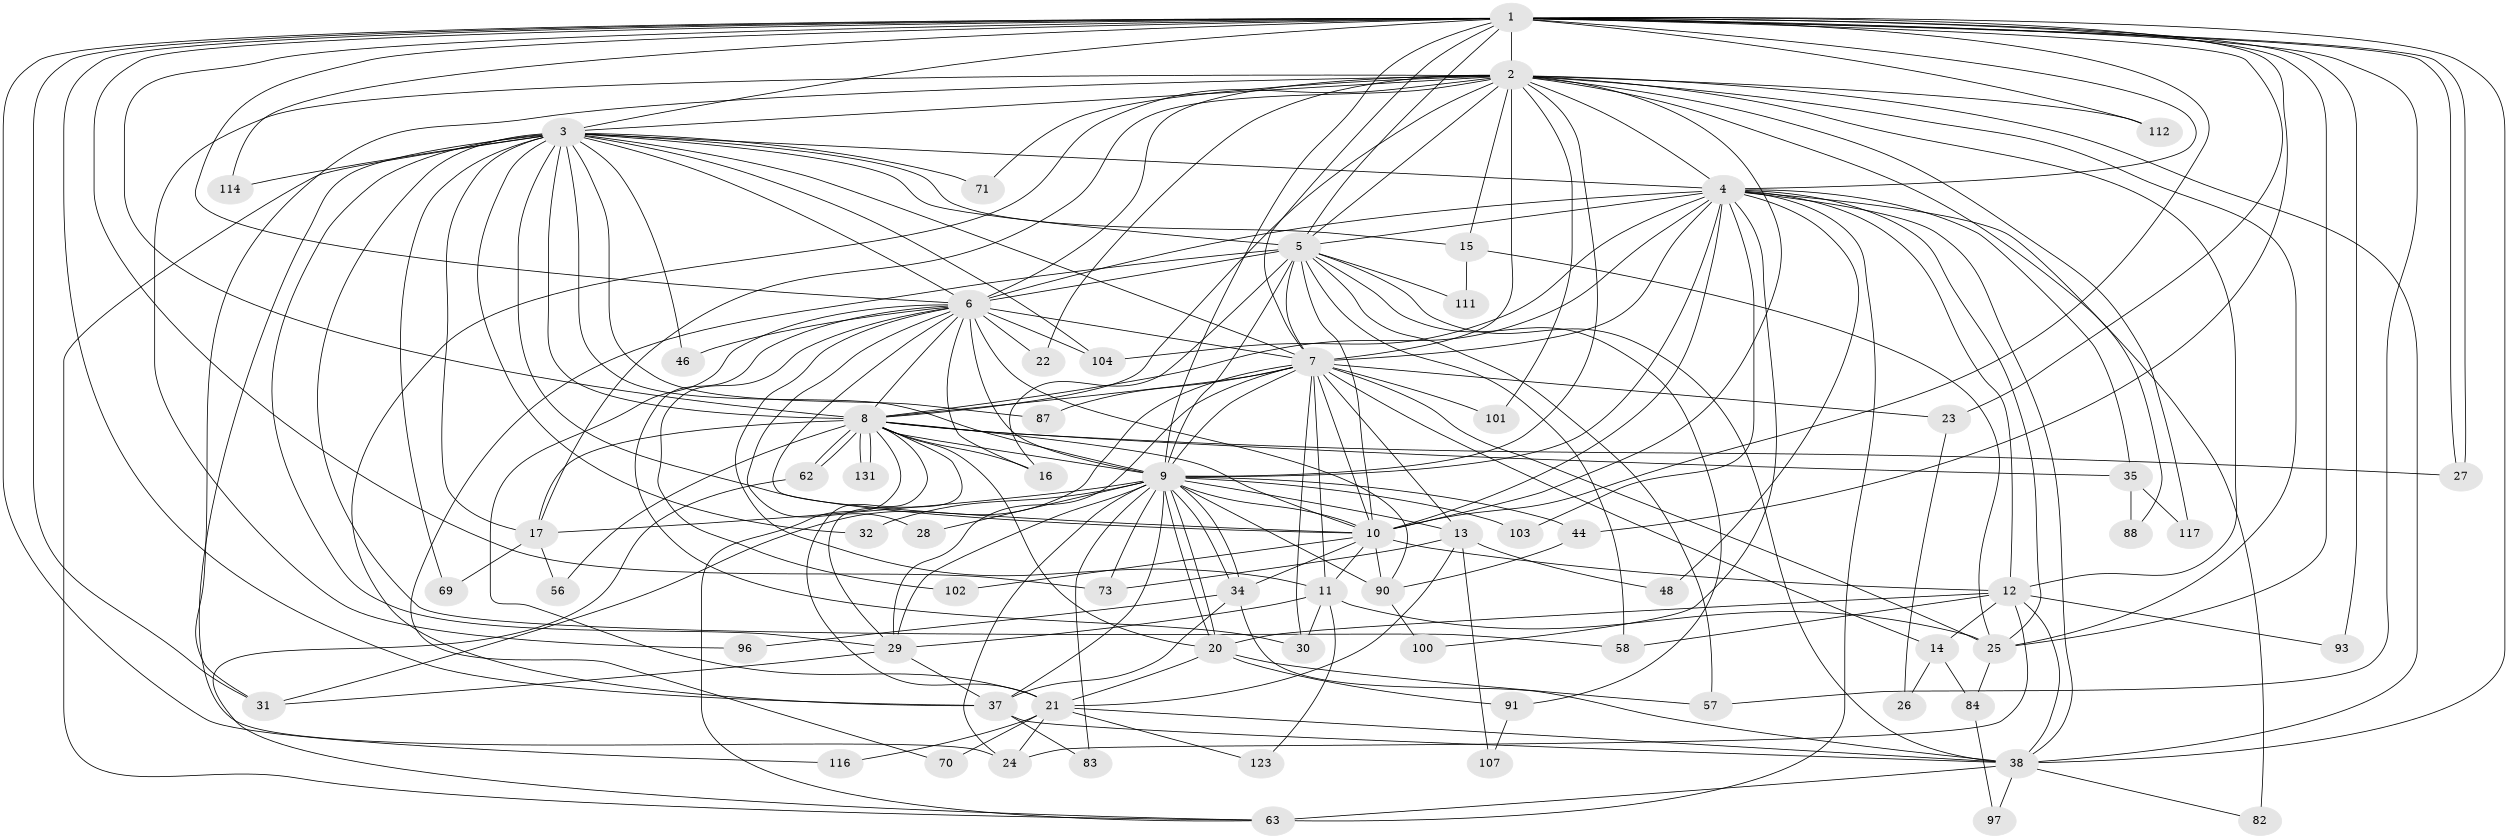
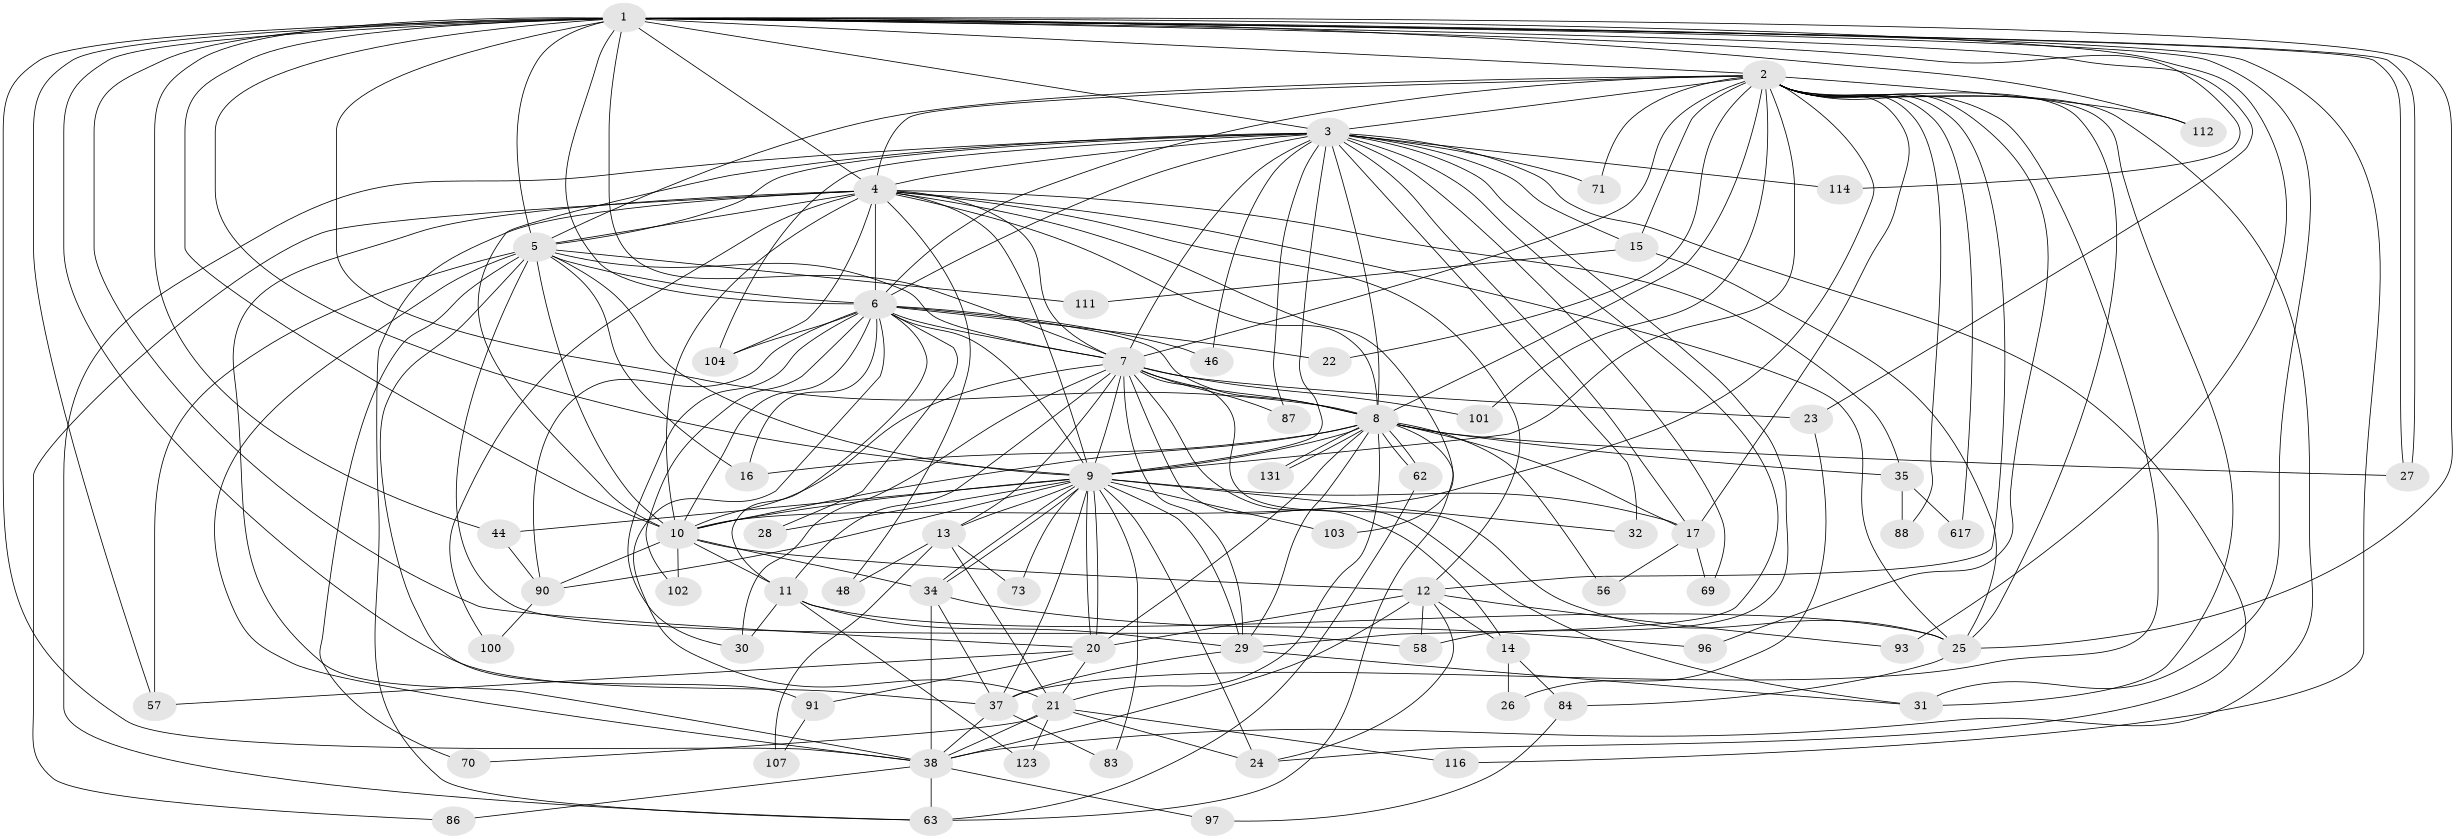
edge "1" -- "73": now "1" -- "20"
node "117": label "117" -> "617"
node "82": label "82" -> "86"
